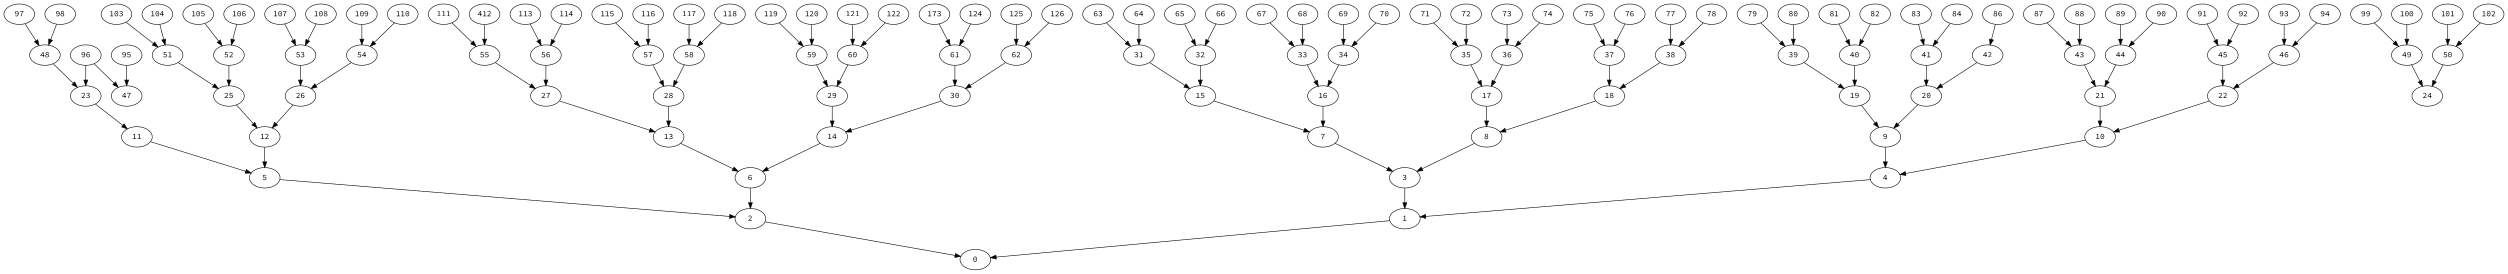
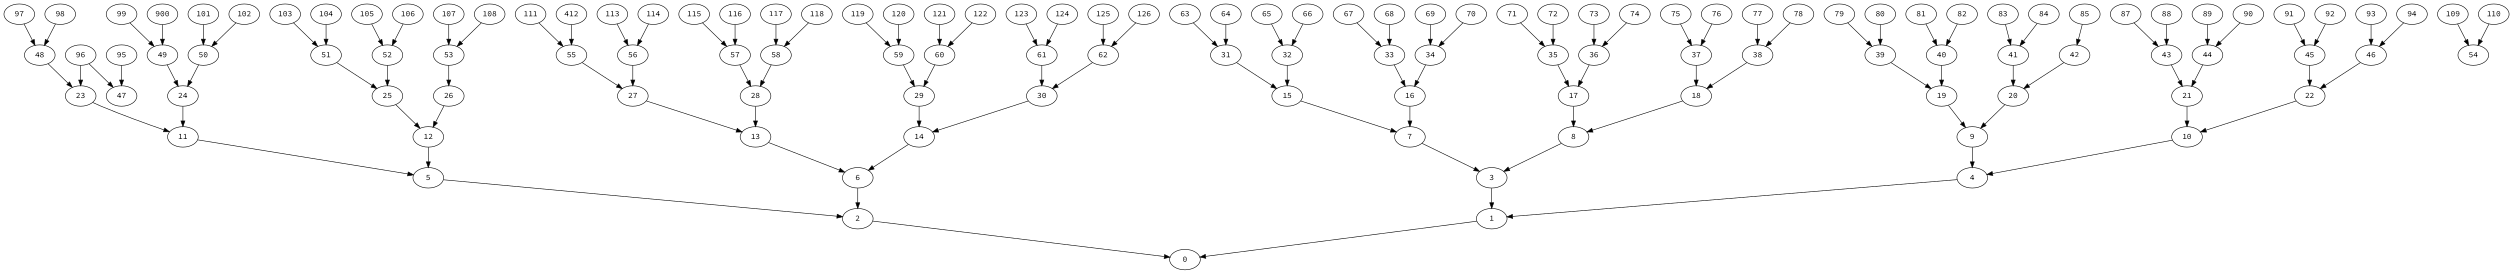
node "173": label "173" -> "123"
node "86": label "86" -> "85"
node "100": label "100" -> "900"
edge "54" -> "26": removed
edge "24" -> "11": added
